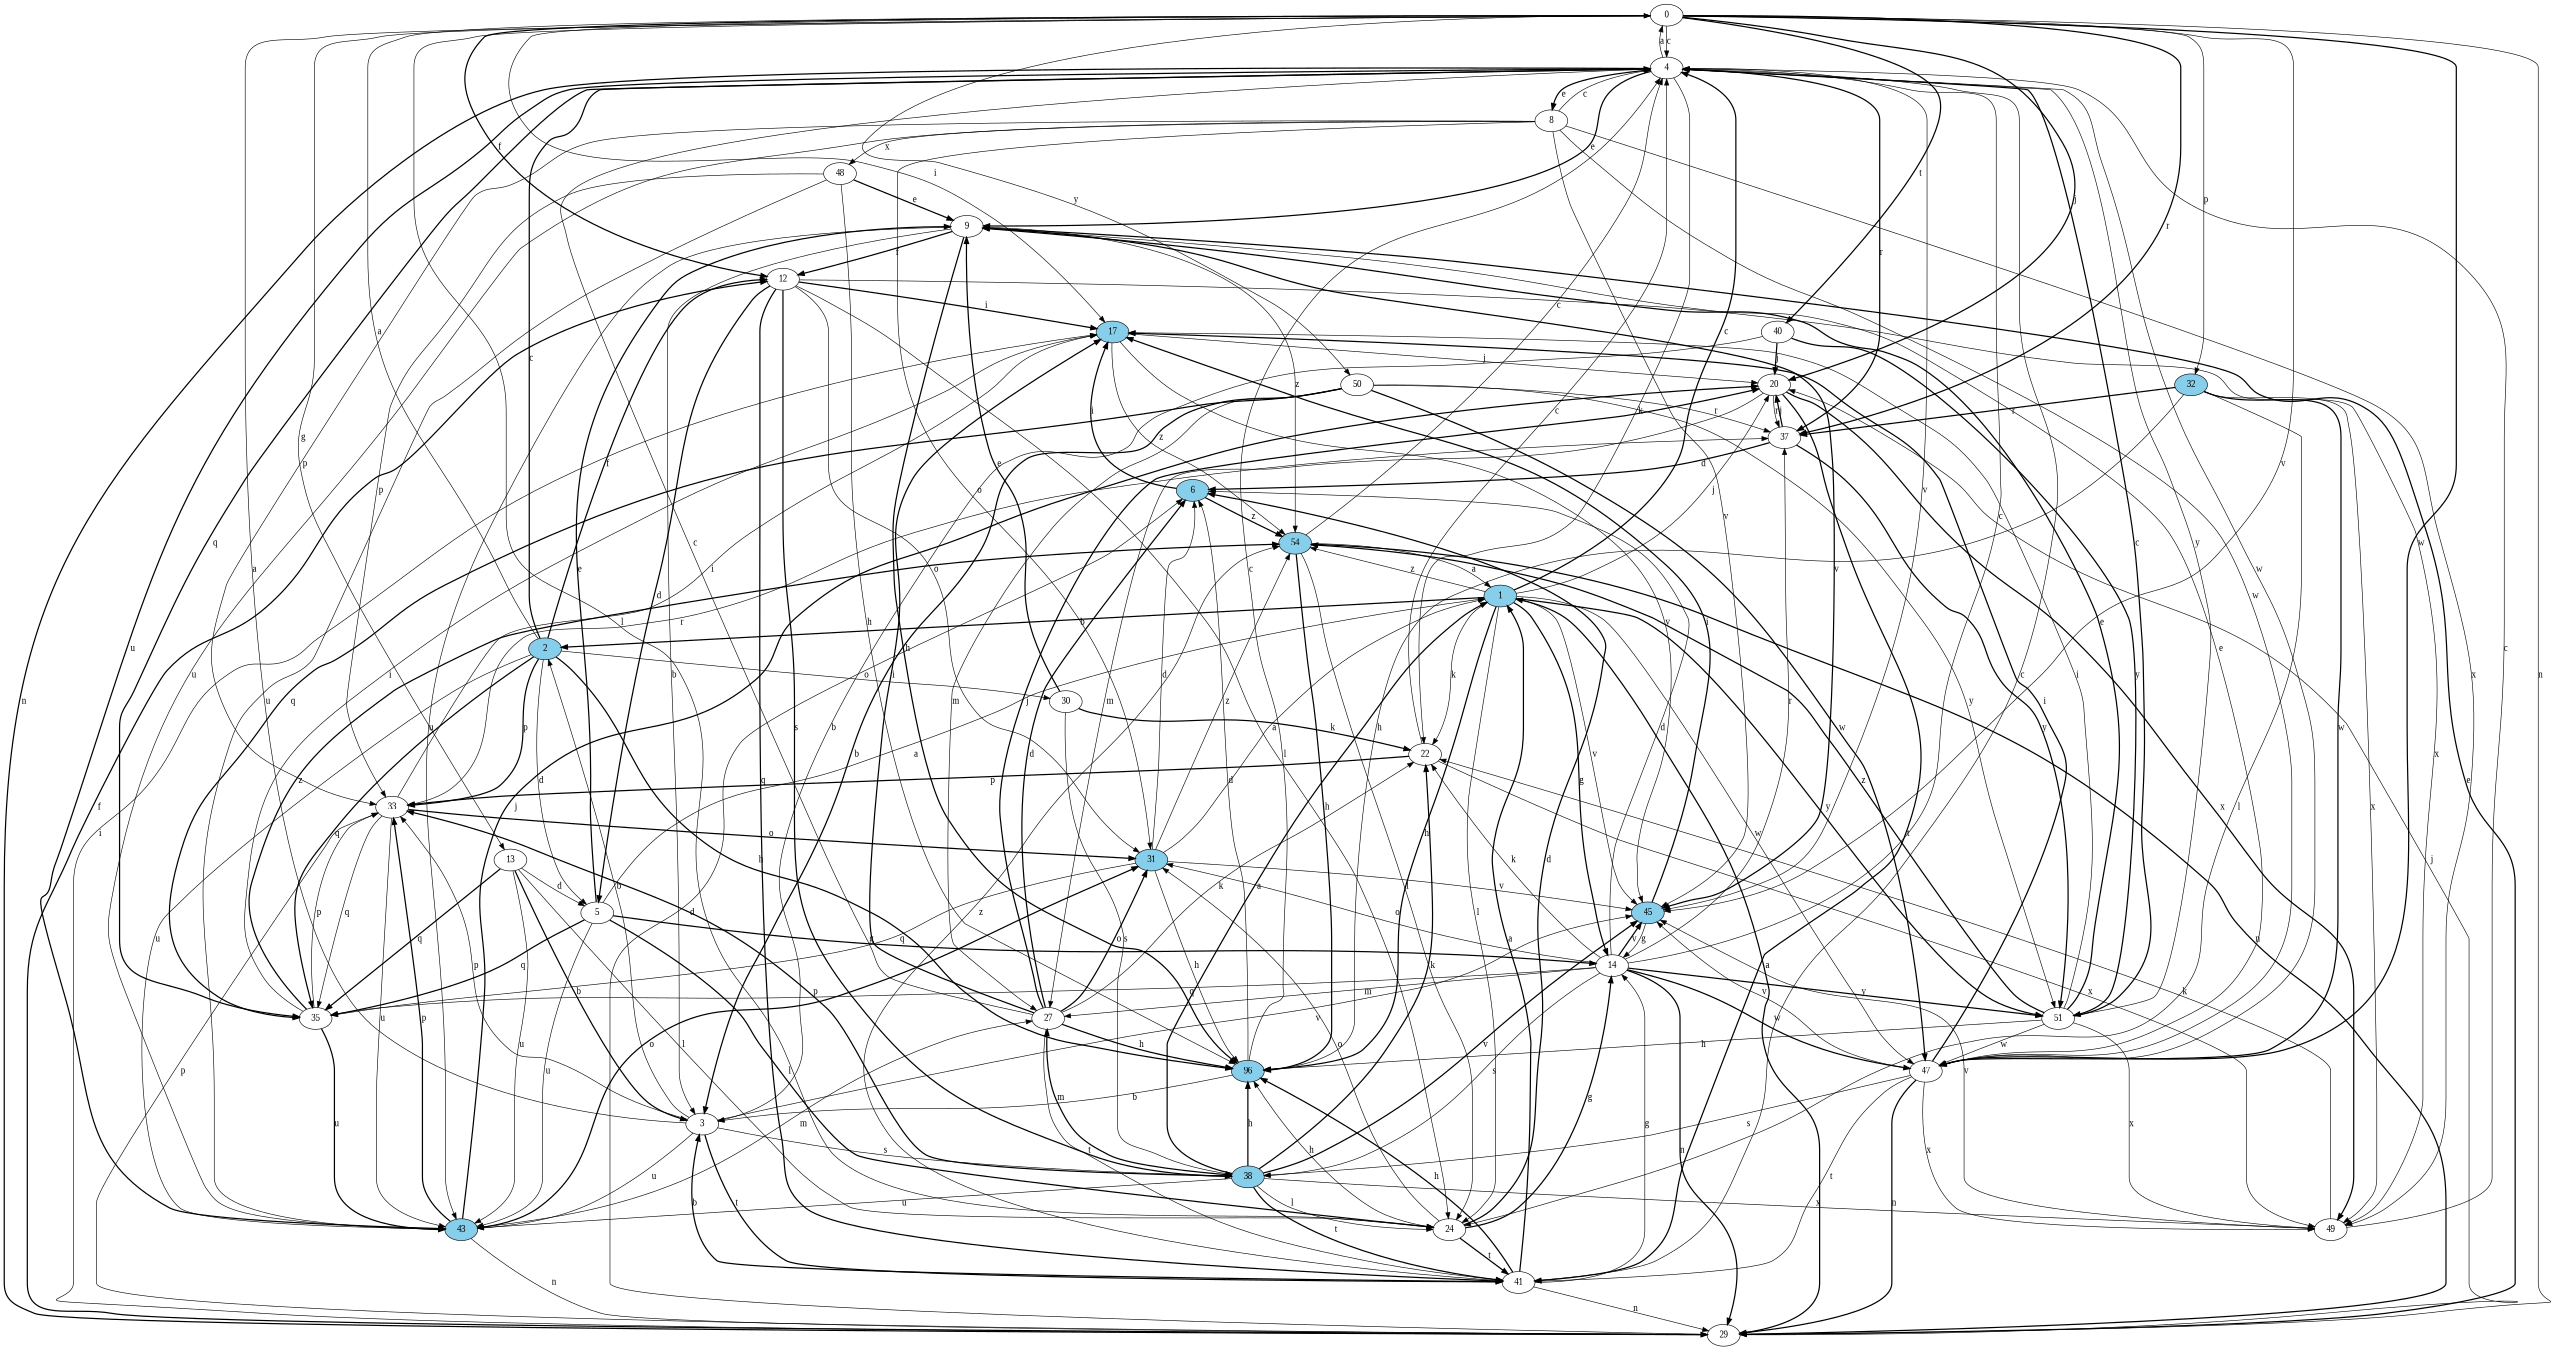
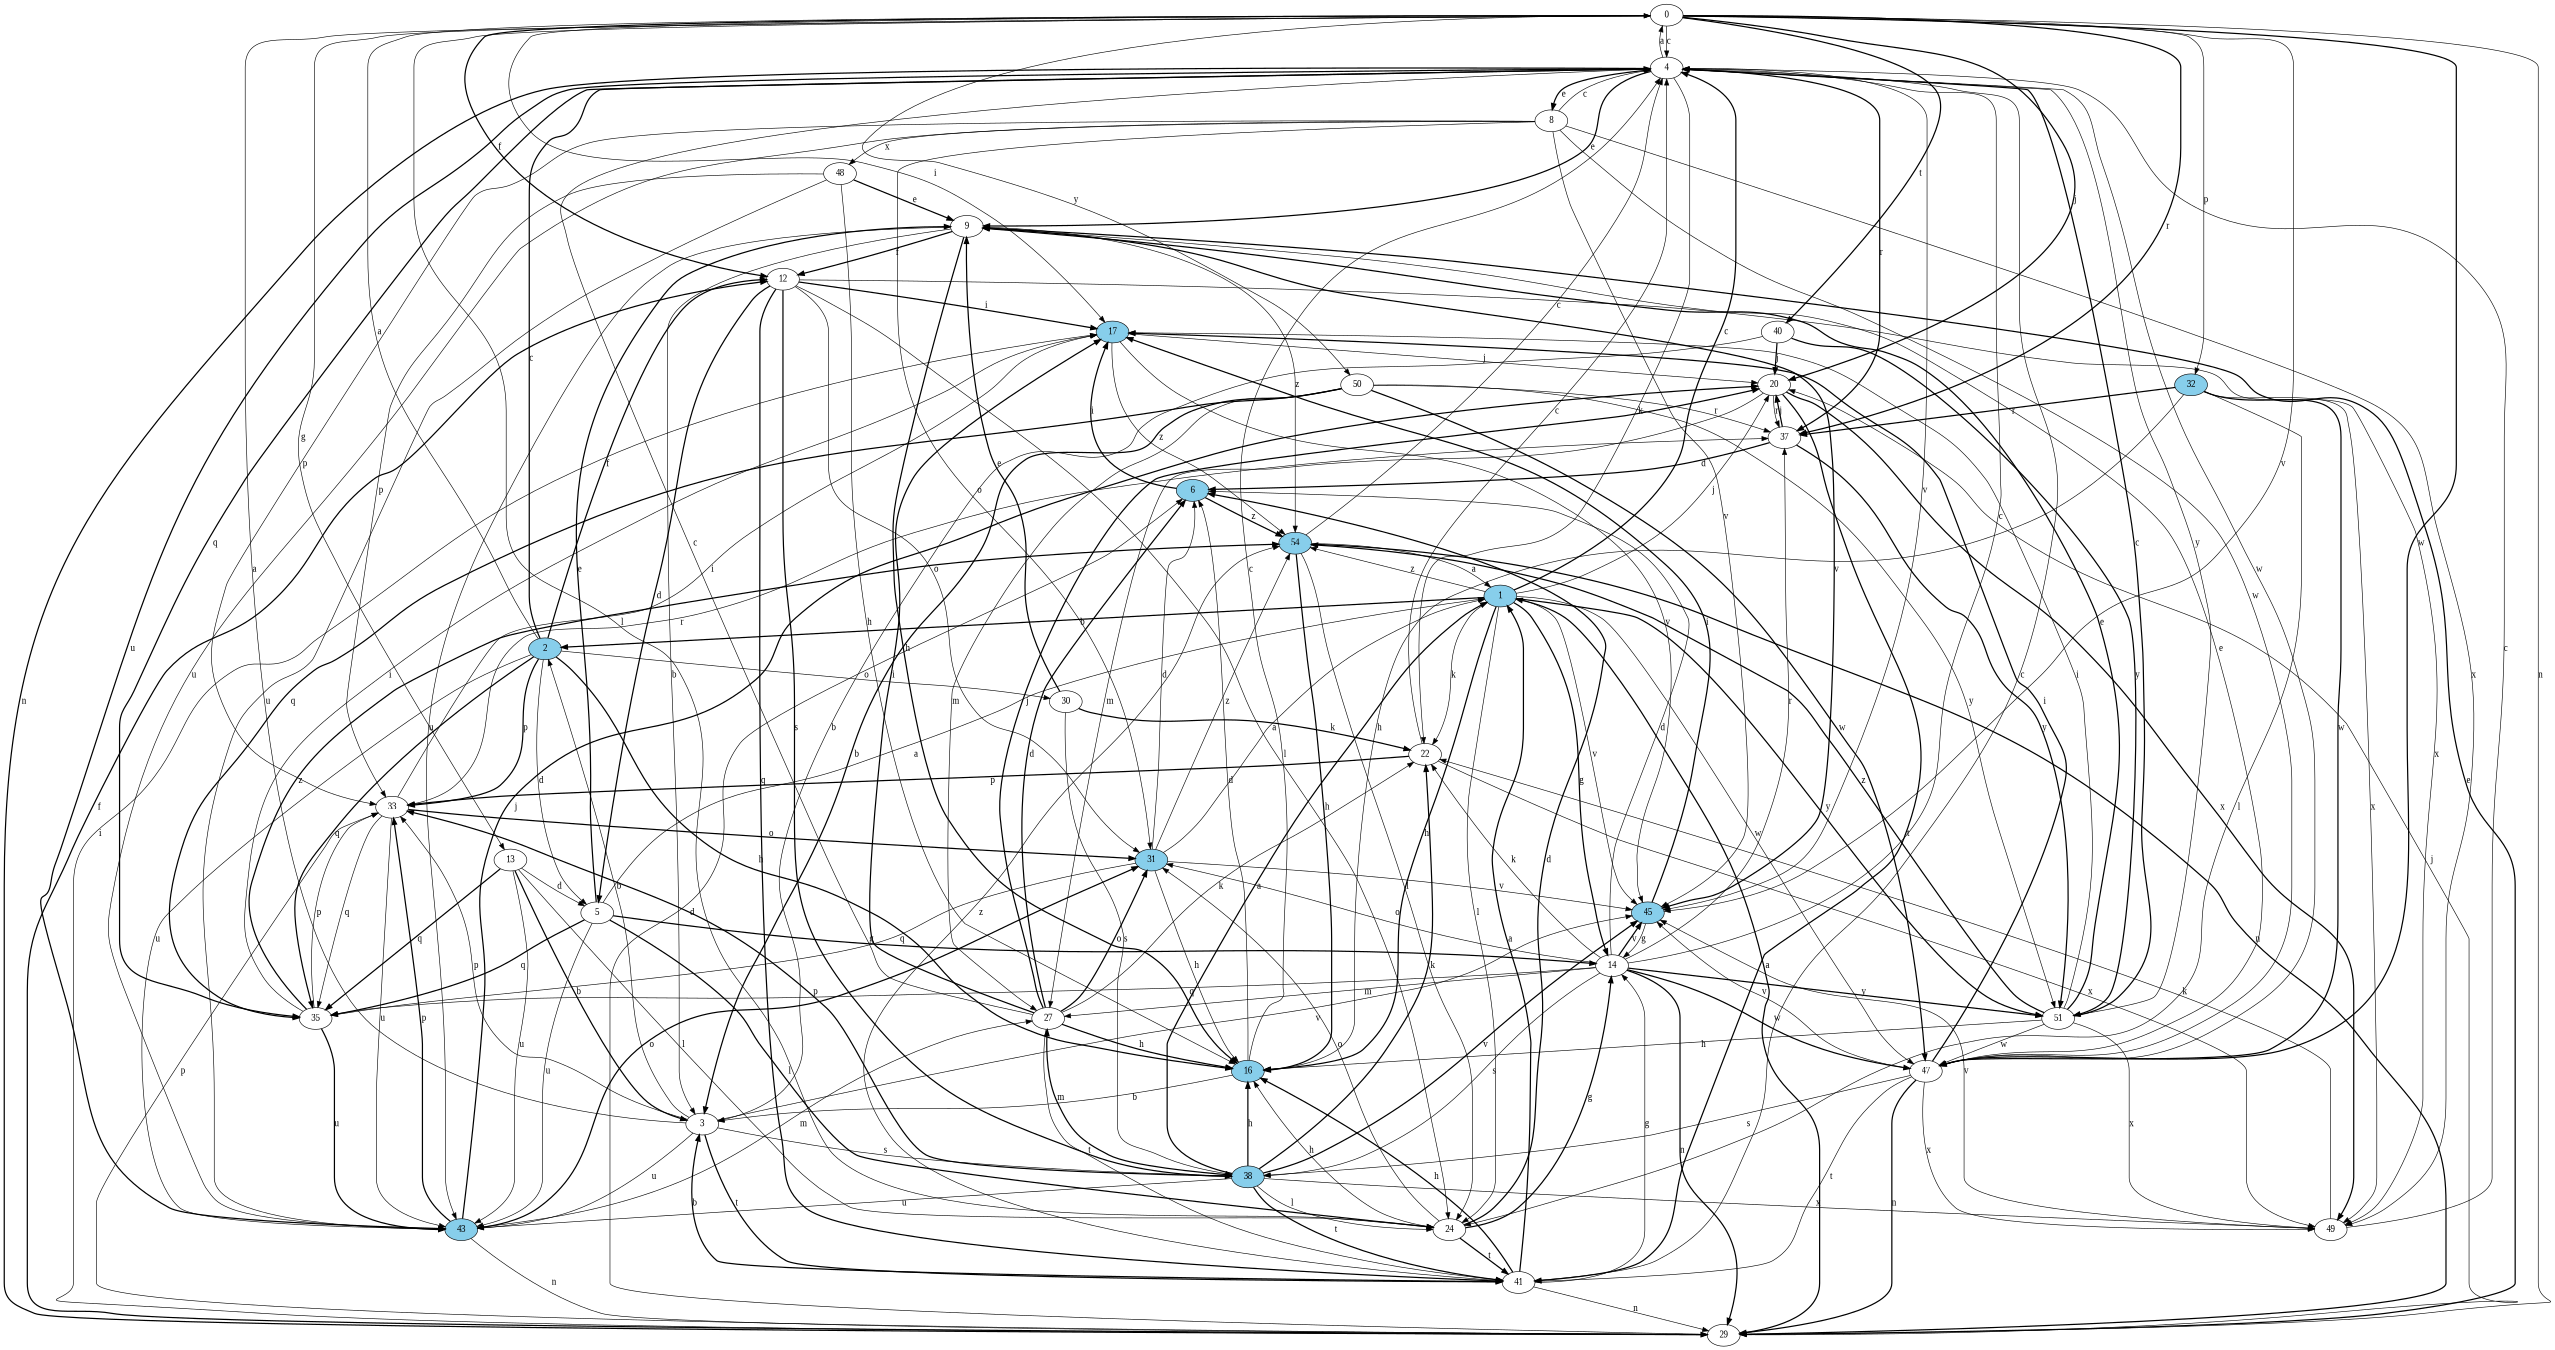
node "96": label "96" -> "16"
